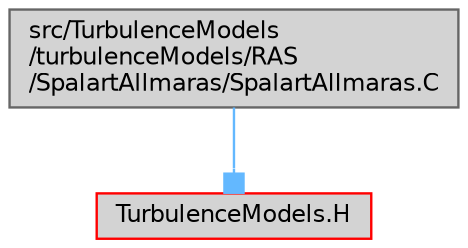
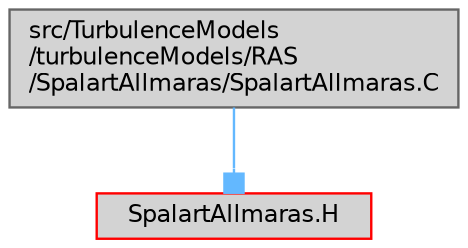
node "TurbulenceModels.H": label "TurbulenceModels.H" -> "SpalartAllmaras.H"
